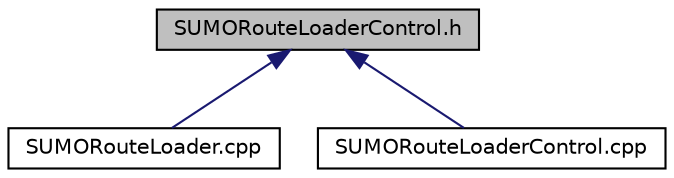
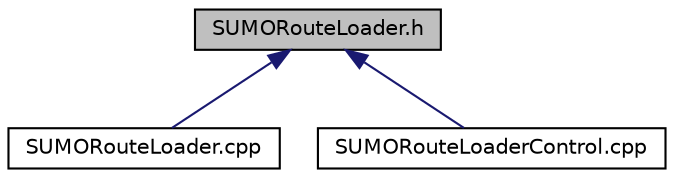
node "SUMORouteLoaderControl.h": label "SUMORouteLoaderControl.h" -> "SUMORouteLoader.h"
